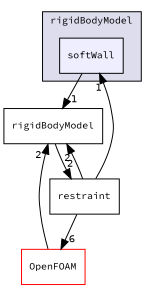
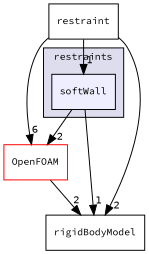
cluster "rigidBodyModel": label "rigidBodyModel" -> "restraints"
edge "softWall" -> "OpenFOAM": added
edge "rigidBodyModel" -> "restraint": removed
